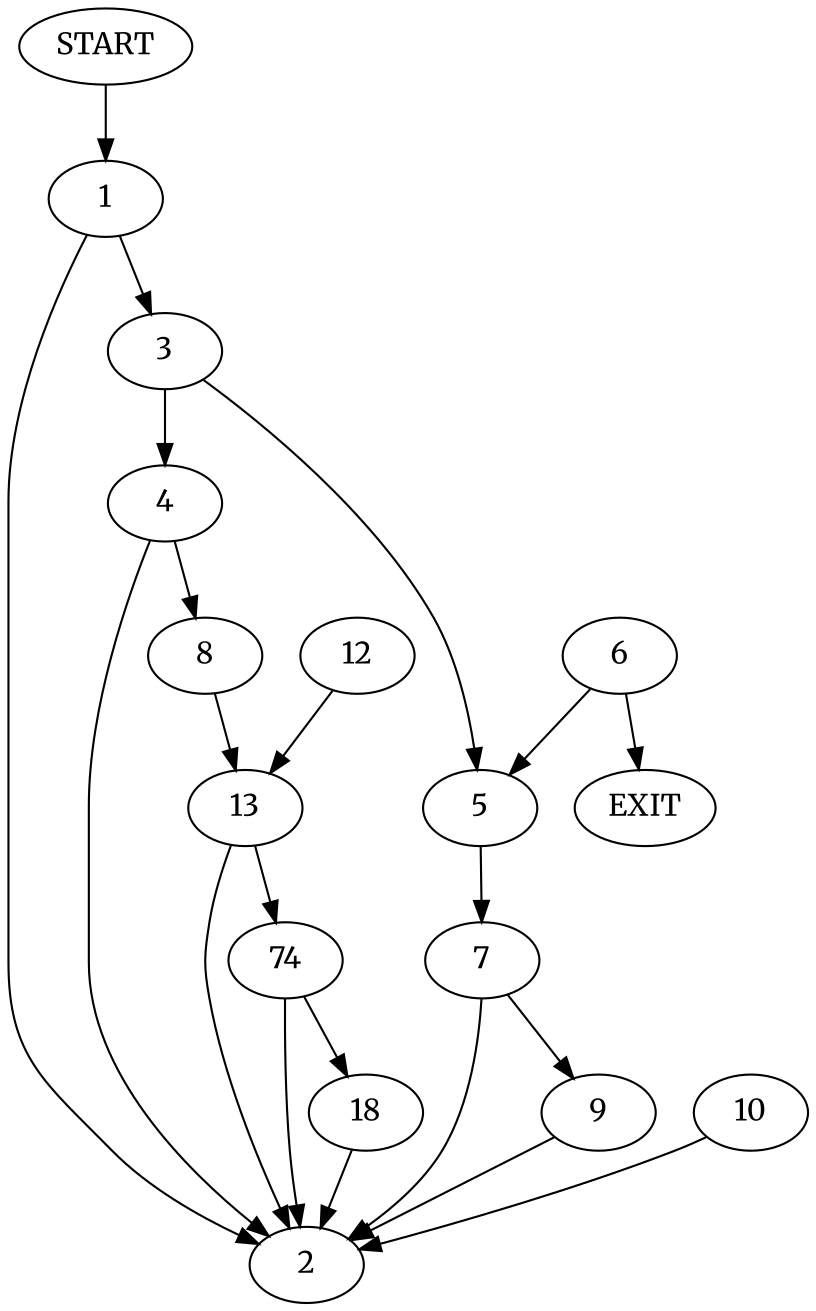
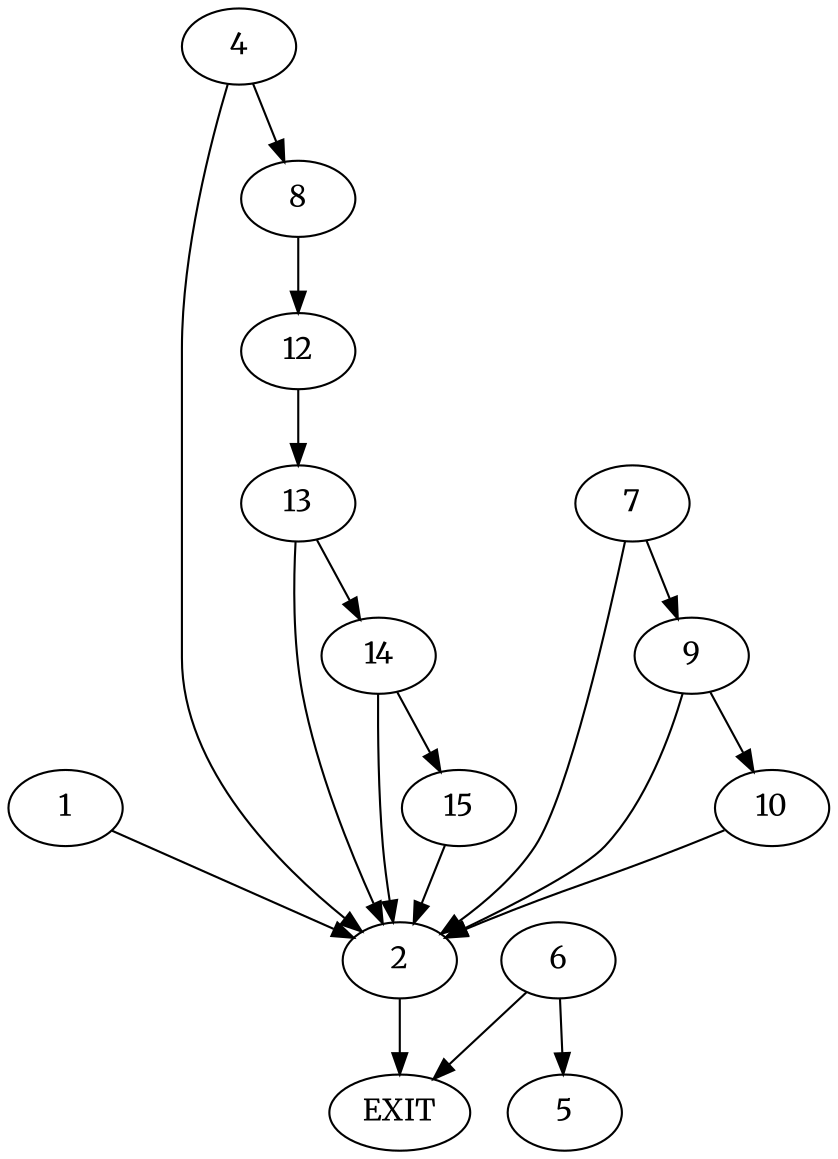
node "START": removed
node "3": removed
edge "8" -> "13": now "8" -> "12"
edge "9" -> "10": added
edge "5" -> "7": removed
node "74": label "74" -> "14"
edge "2" -> "EXIT": added
node "18": label "18" -> "15"
